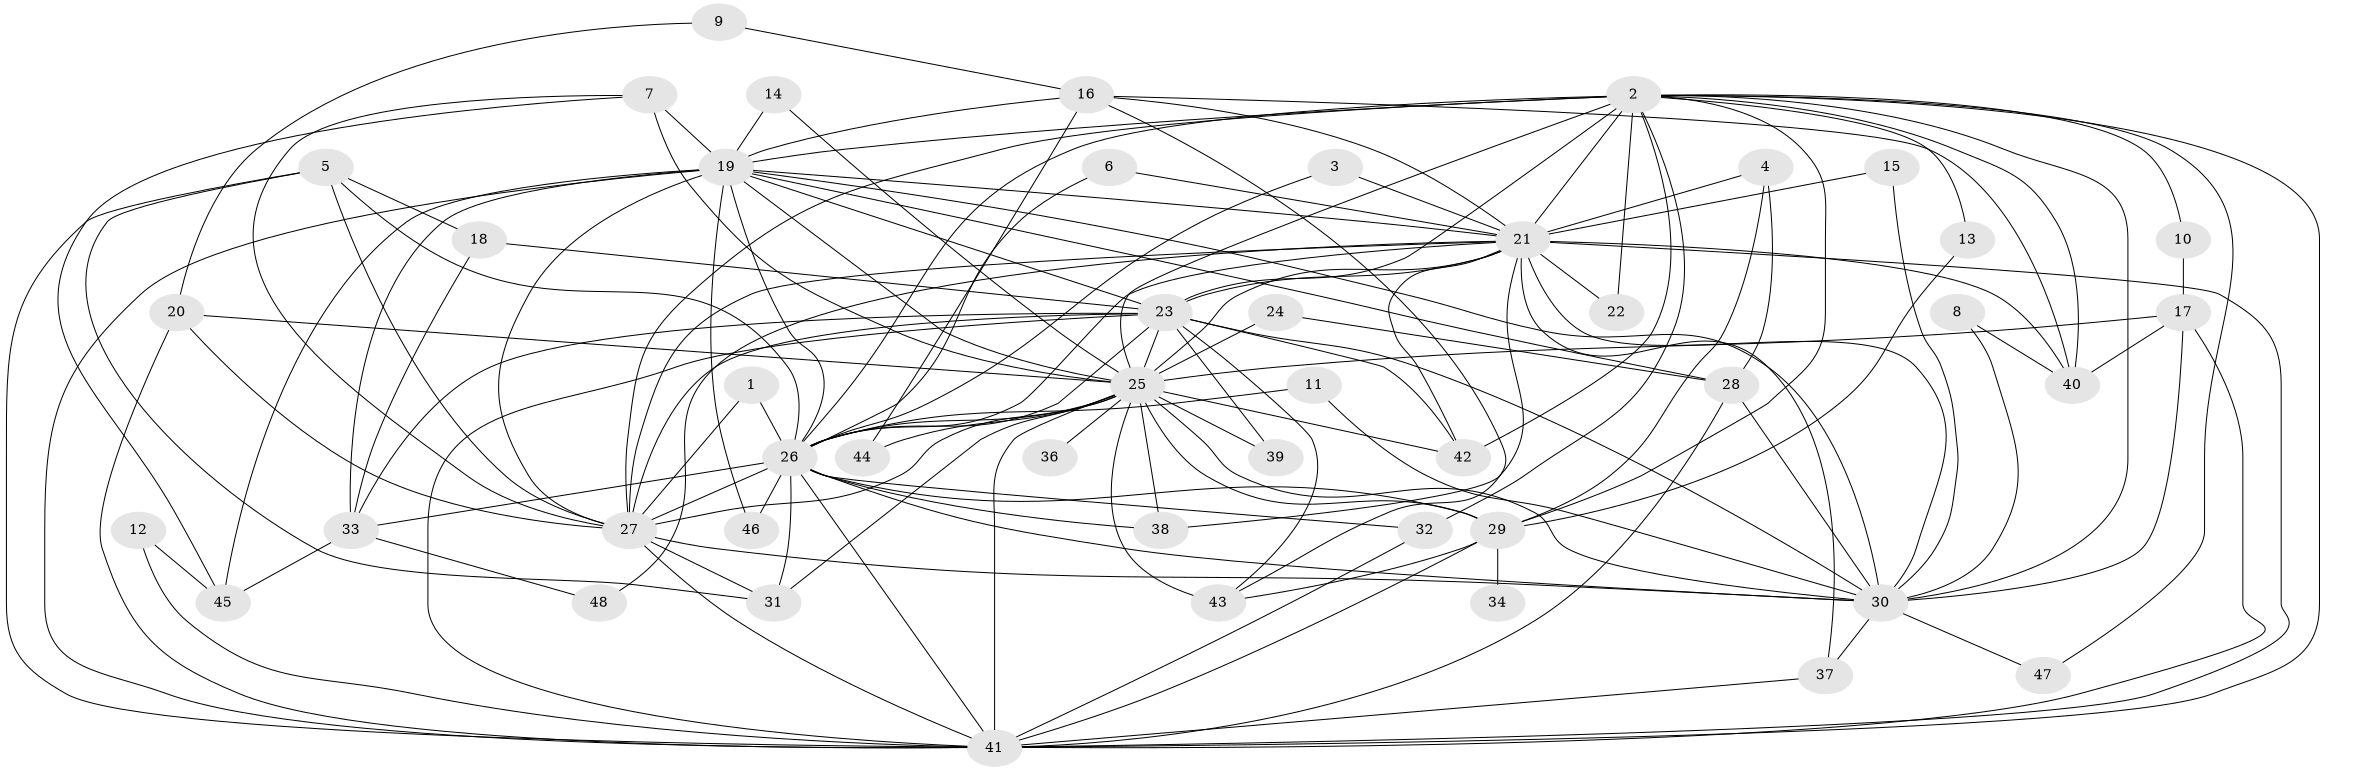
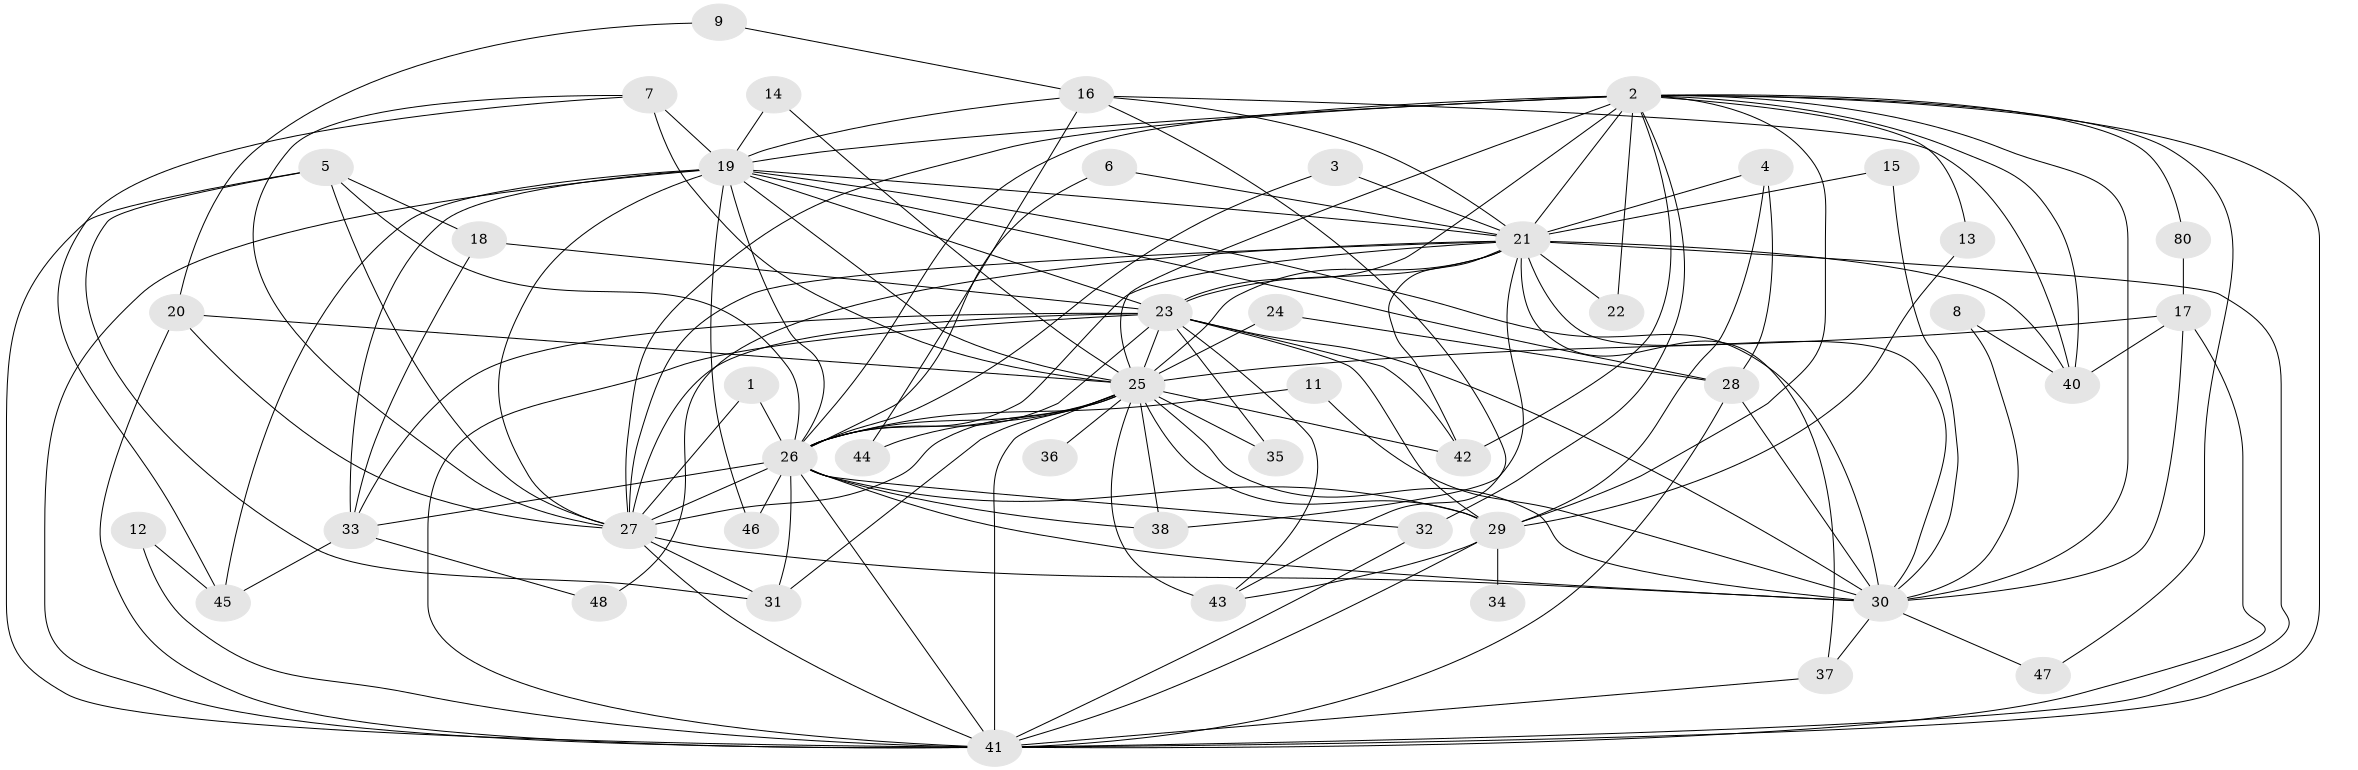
node "10": label "10" -> "80"
edge "23" -- "29": added
node "39": label "39" -> "35"
